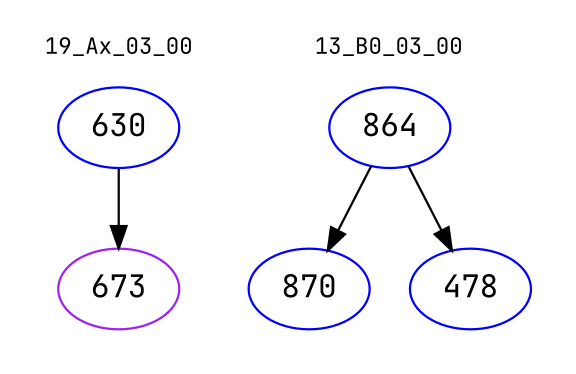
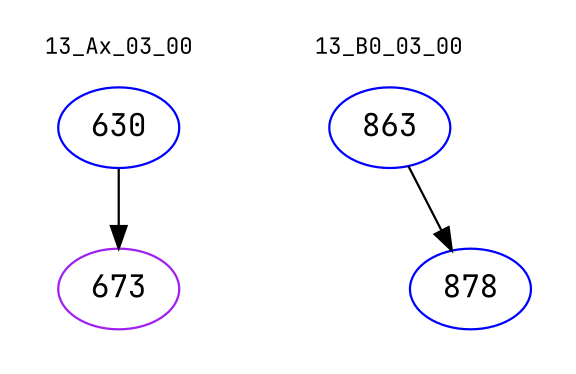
cluster "19_Ax_03_00": label "19_Ax_03_00" -> "13_Ax_03_00"
node "864": label "864" -> "863"
node "870": removed
node "478": label "478" -> "878"
